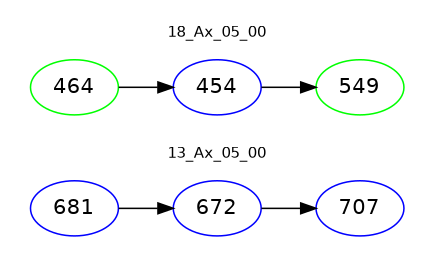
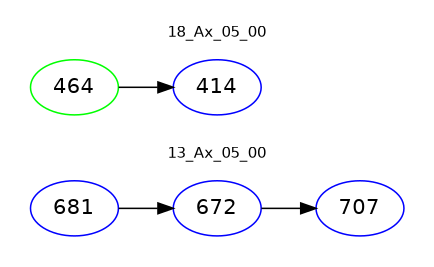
node "454": label "454" -> "414"
node "549": removed
